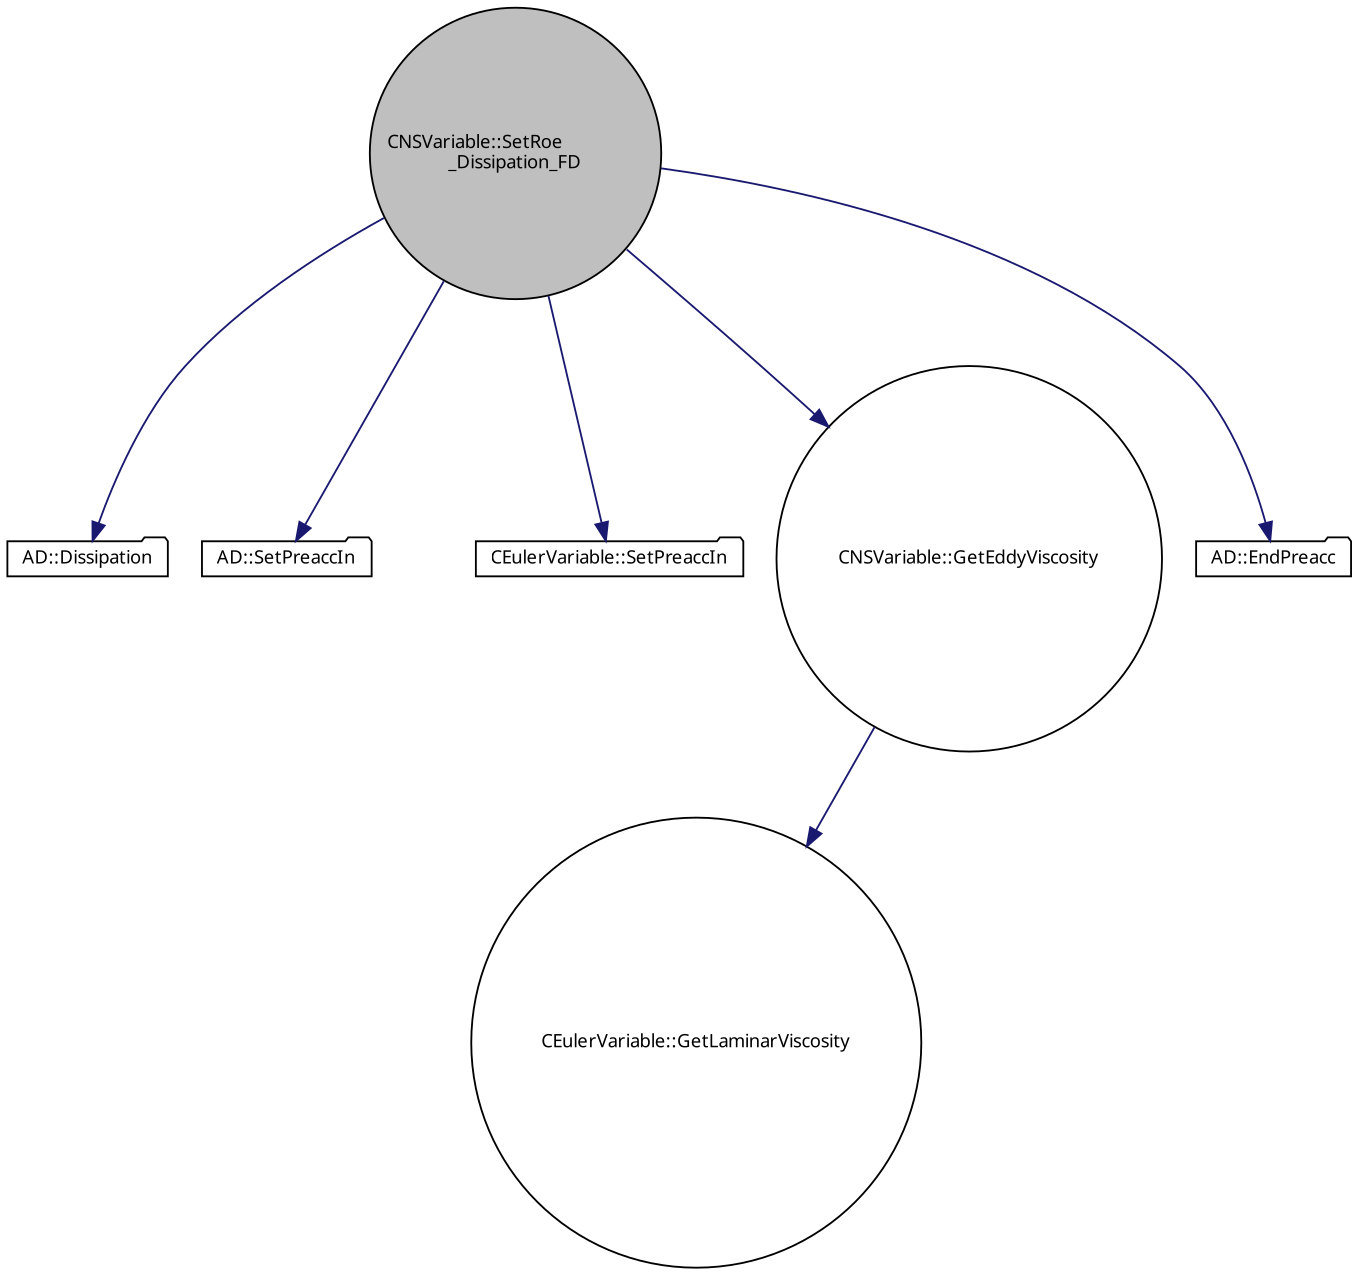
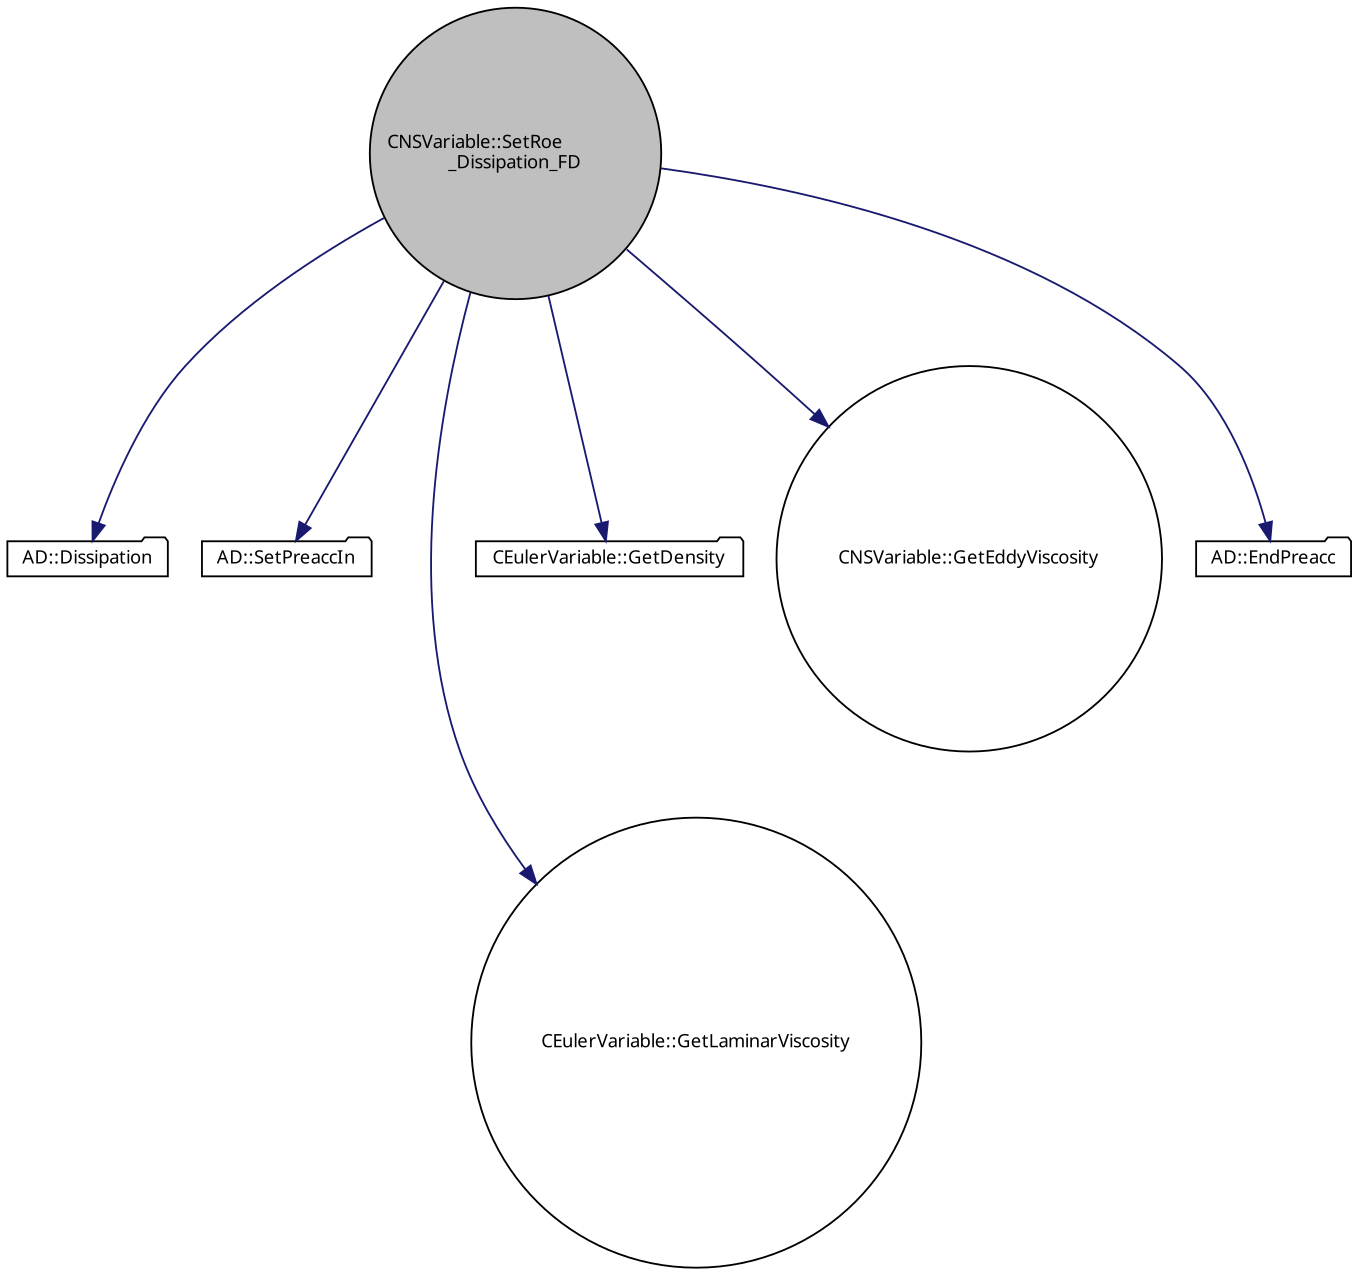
node "CEulerVariable::SetPreaccIn": label "CEulerVariable::SetPreaccIn" -> "CEulerVariable::GetDensity"
edge "CNSVariable::GetEddyViscosity" -> "CEulerVariable::GetLaminarViscosity": now "CNSVariable::SetRoe _Dissipation_FD" -> "CEulerVariable::GetLaminarViscosity"
